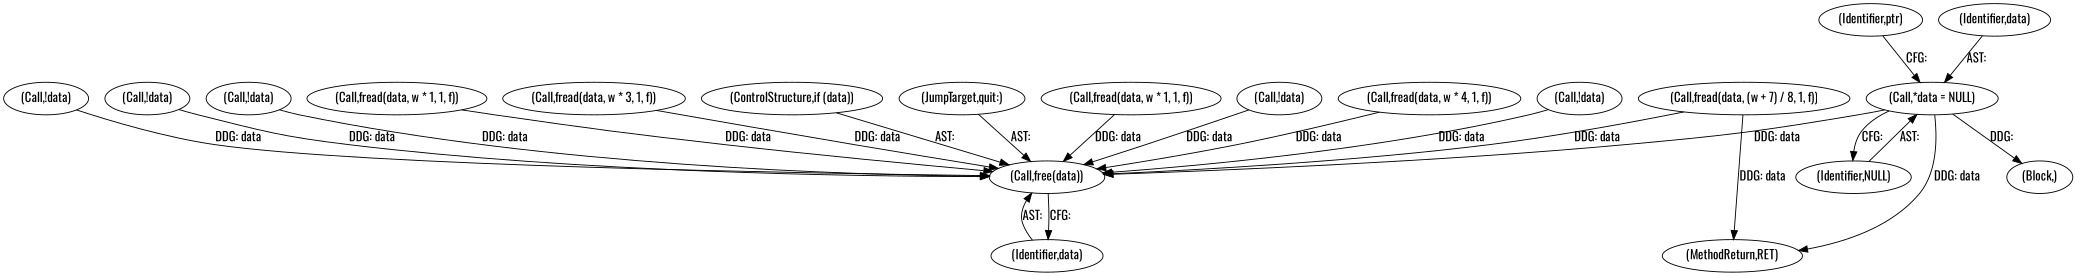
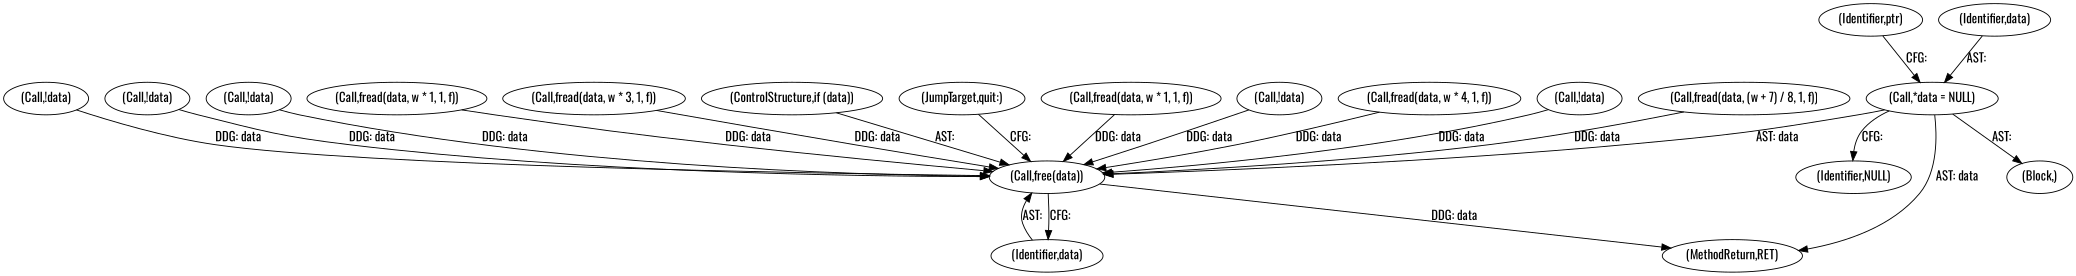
edge "(JumpTarget,quit:)" -> "(Call,free(data))": label "AST: " -> "CFG: "
edge "(Call,*data = NULL)" -> "(Call,free(data))": label "DDG: data" -> "AST: data"
edge "(Call,*data = NULL)" -> "(Block,)": label "DDG: " -> "AST: "
edge "(Identifier,NULL)" -> "(Call,*data = NULL)": removed, label "AST:"
edge "(Call,fread(data, (w + 7) / 8, 1, f))" -> "(MethodReturn,RET)": now "(Call,free(data))" -> "(MethodReturn,RET)"
edge "(Call,*data = NULL)" -> "(MethodReturn,RET)": label "DDG: data" -> "AST: data"
